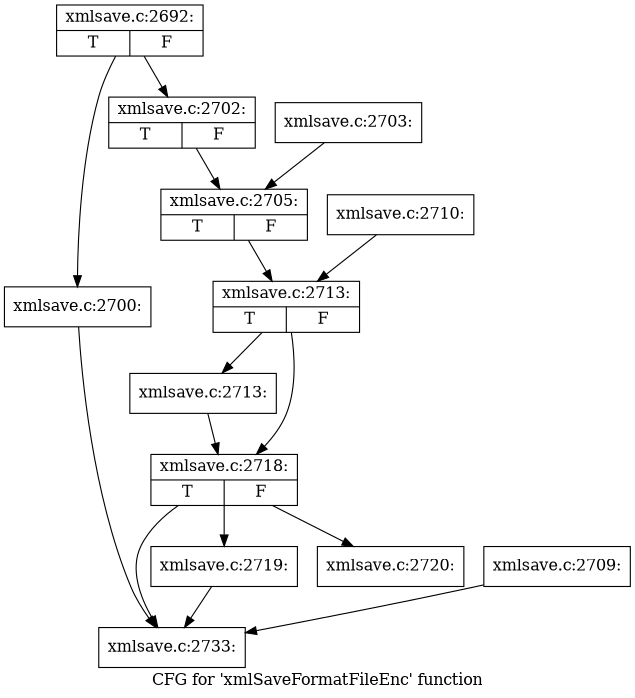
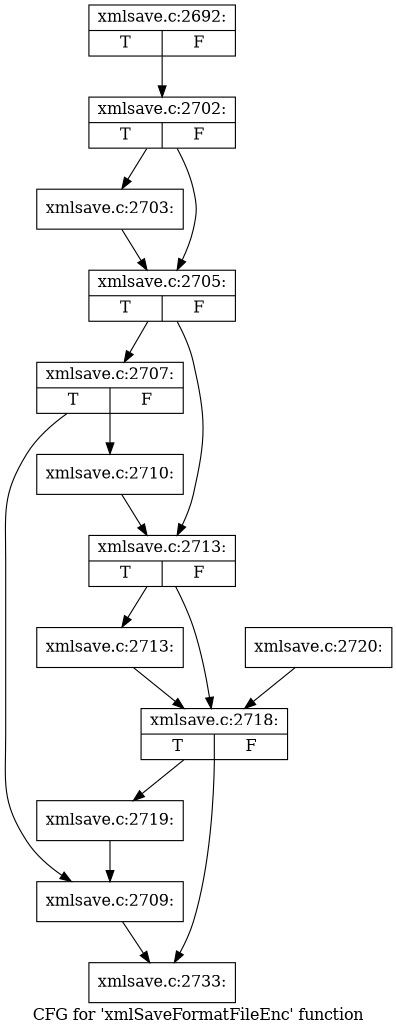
edge "xmlsave.c:2702:" -> "xmlsave.c:2703:": added
node "xmlsave.c:2700:": removed
node "xmlsave.c:2707:": added
edge "xmlsave.c:2718:" -> "xmlsave.c:2720:": reversed
edge "xmlsave.c:2719:" -> "xmlsave.c:2733:": now "xmlsave.c:2719:" -> "xmlsave.c:2709:"
